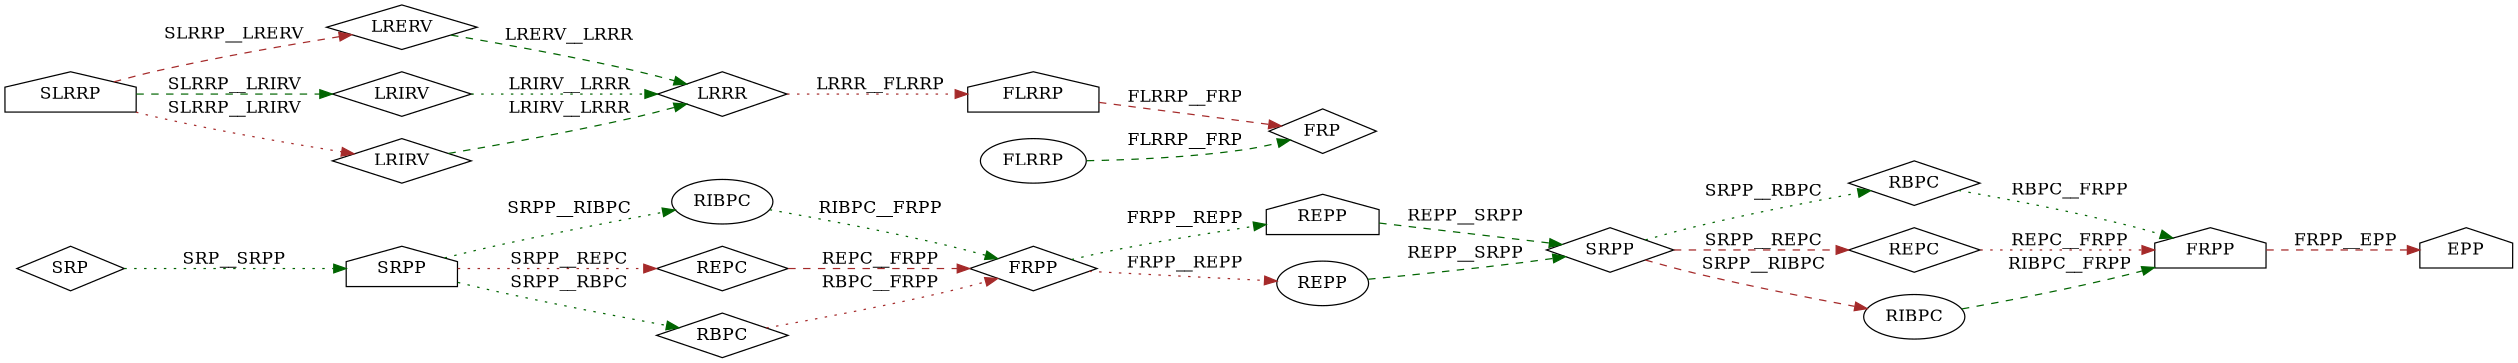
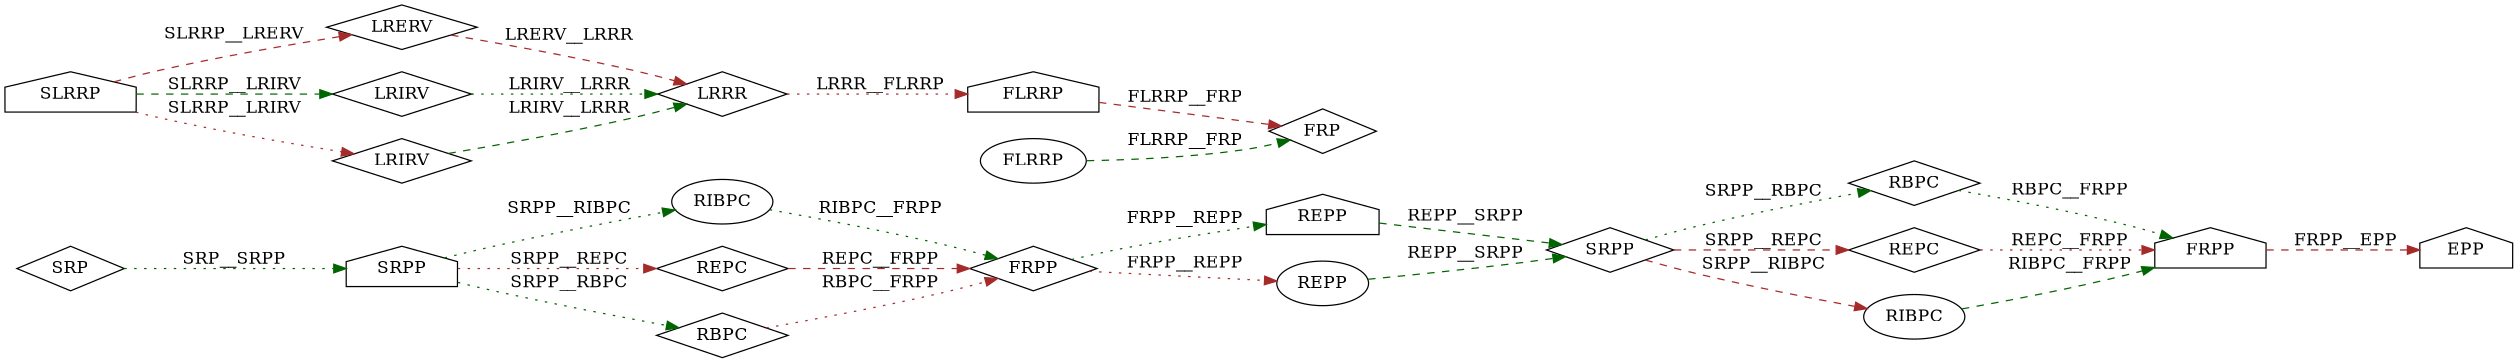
edge "LRERV" -> "LRRR": color darkgreen -> brown
